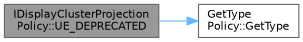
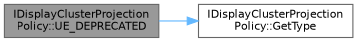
node "GetType Policy::GetType": label "GetType Policy::GetType" -> "IDisplayClusterProjection Policy::GetType"
